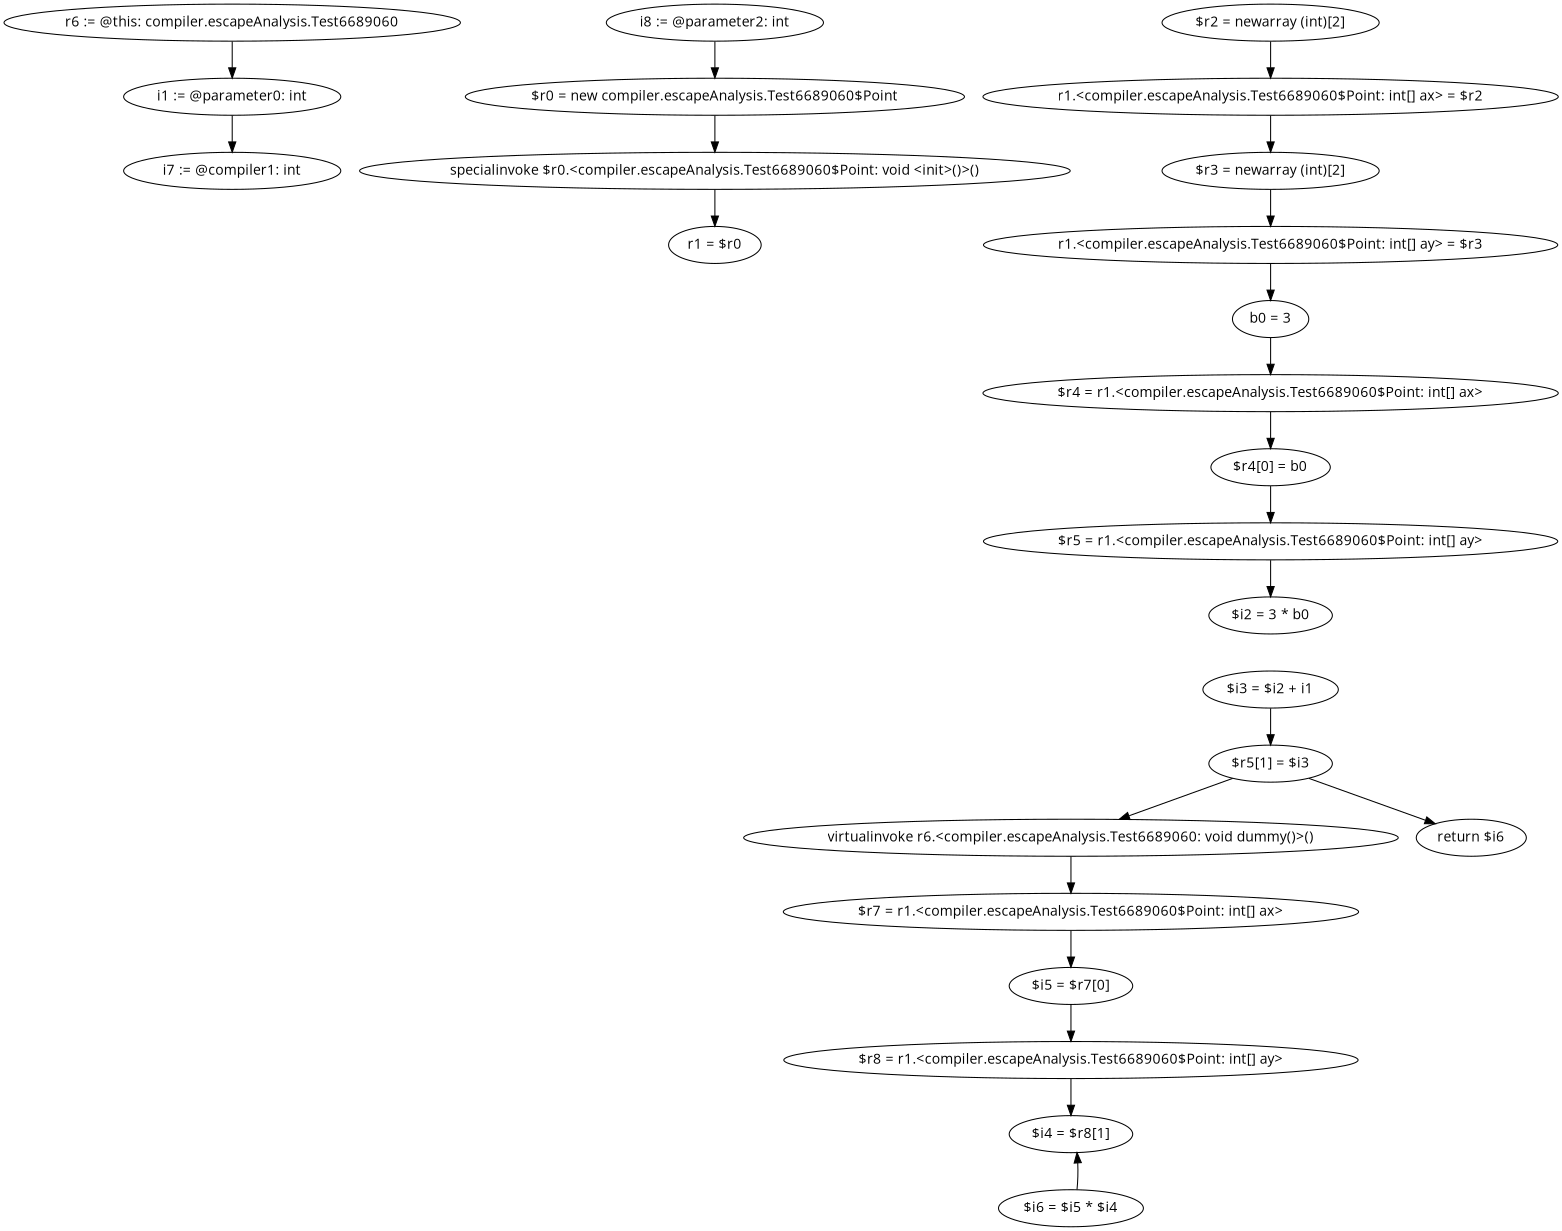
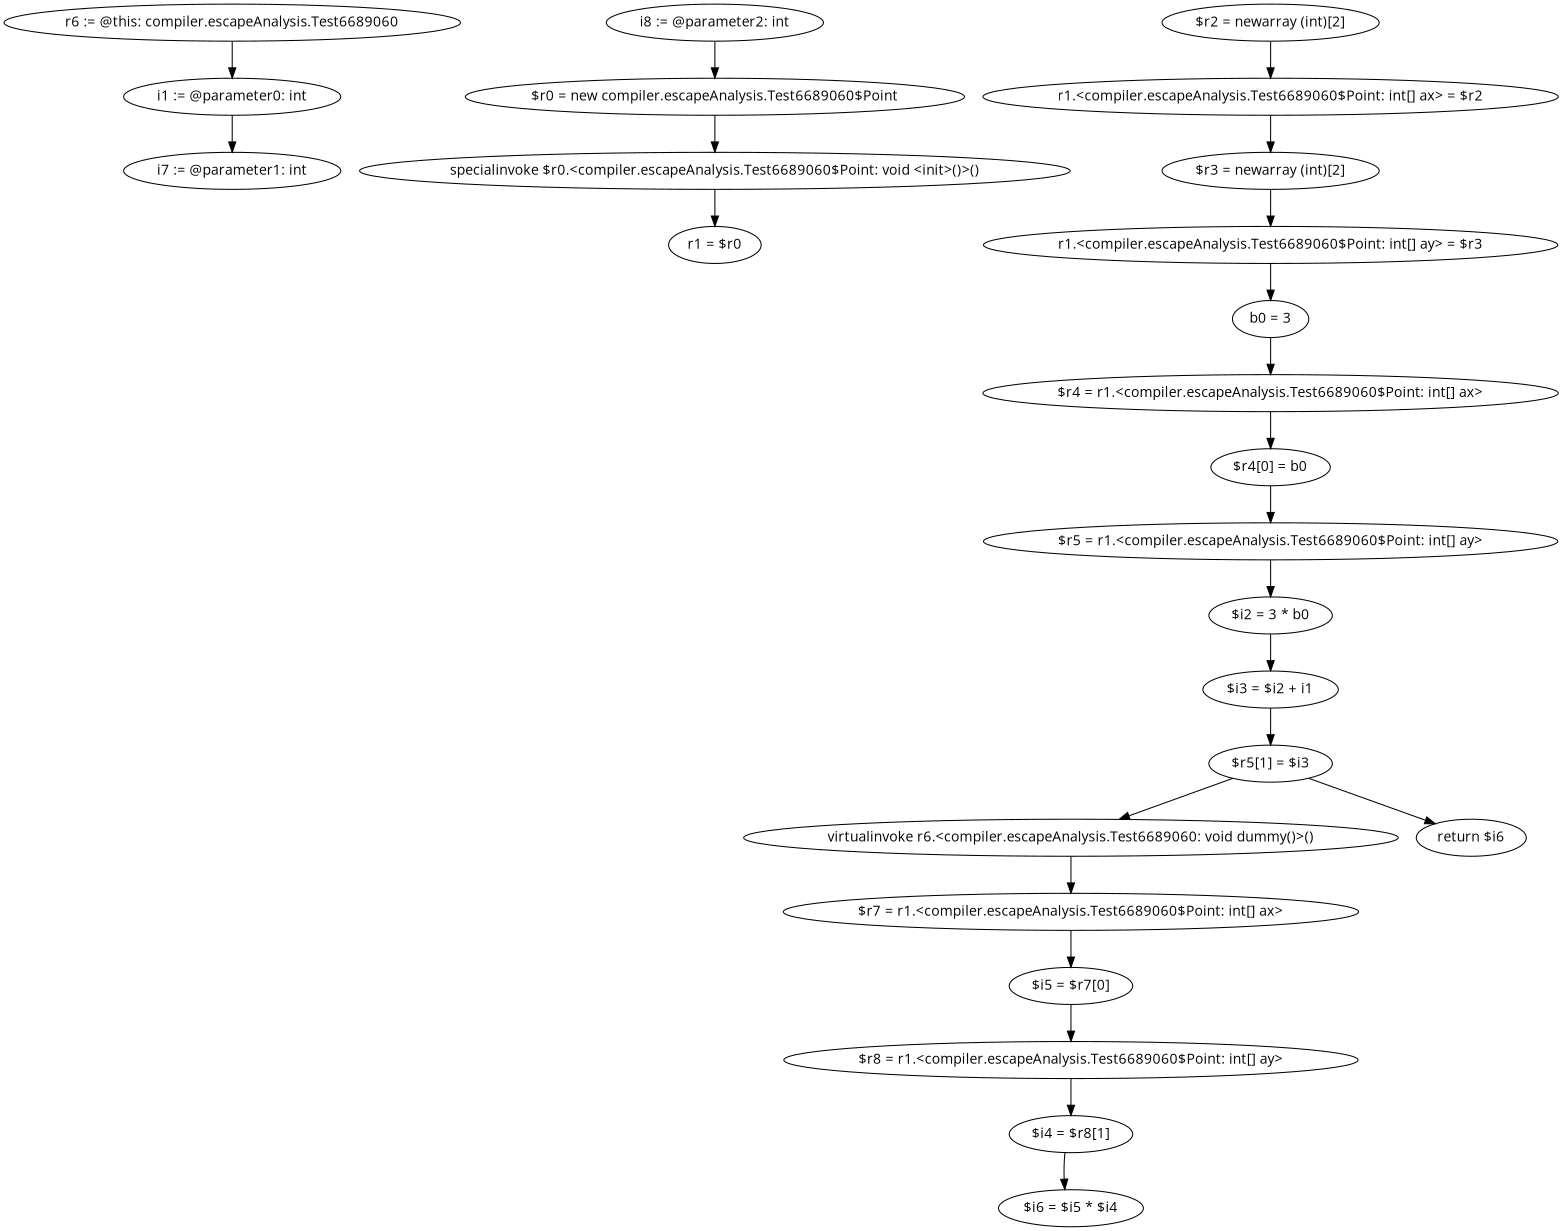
node "i7 := @compiler1: int": label "i7 := @compiler1: int" -> "i7 := @parameter1: int"
edge "$i2 = 3 * b0" -> "$i3 = $i2 + i1": added
edge "$i6 = $i5 * $i4" -> "$i4 = $r8[1]": reversed
